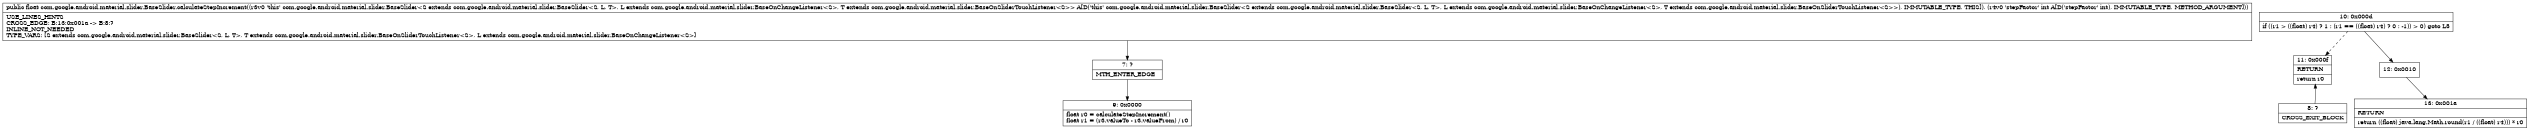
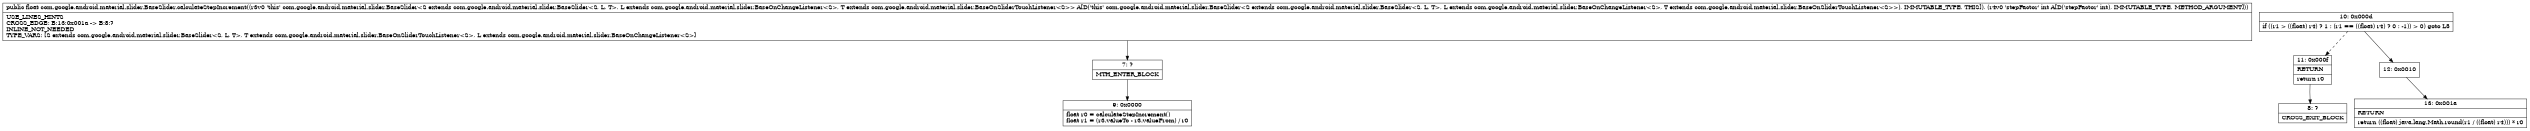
node "7: ?": text "MTH_ENTER_EDGE" -> "MTH_ENTER_BLOCK"
edge "8: ?" -> "11: 0x000f": reversed
